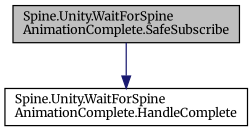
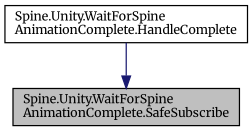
edge "Spine.Unity.WaitForSpine AnimationComplete.SafeSubscribe" -> "Spine.Unity.WaitForSpine AnimationComplete.HandleComplete": reversed
